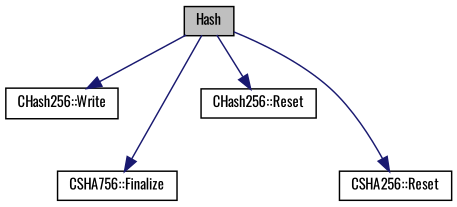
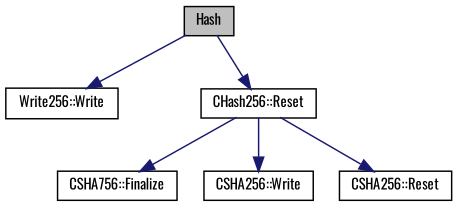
edge "Hash" -> "CSHA256::Reset": now "CHash256::Reset" -> "CSHA256::Reset"
edge "Hash" -> "CSHA756::Finalize": now "CHash256::Reset" -> "CSHA756::Finalize"
node "CHash256::Write": label "CHash256::Write" -> "Write256::Write"
node "CSHA256::Write": added
